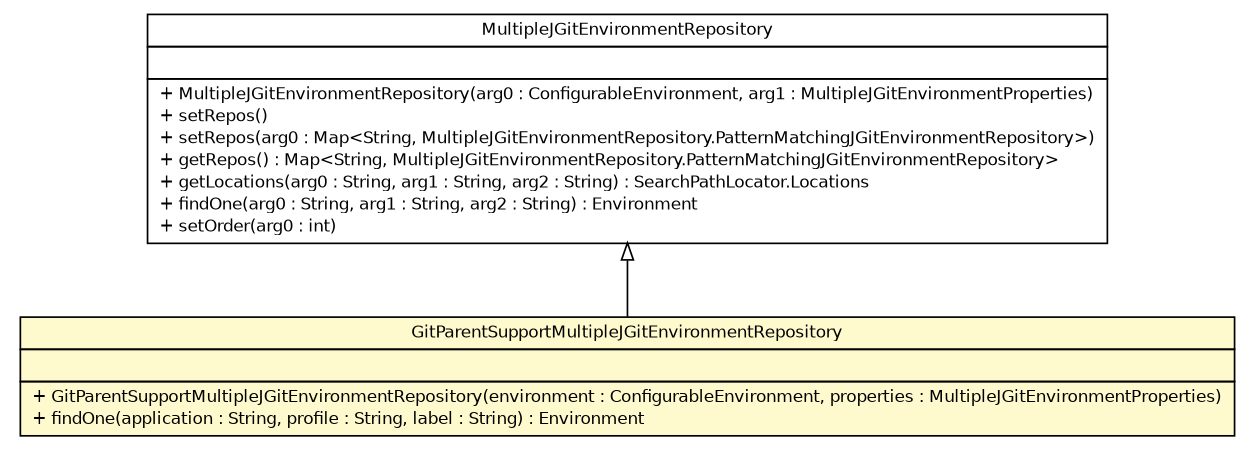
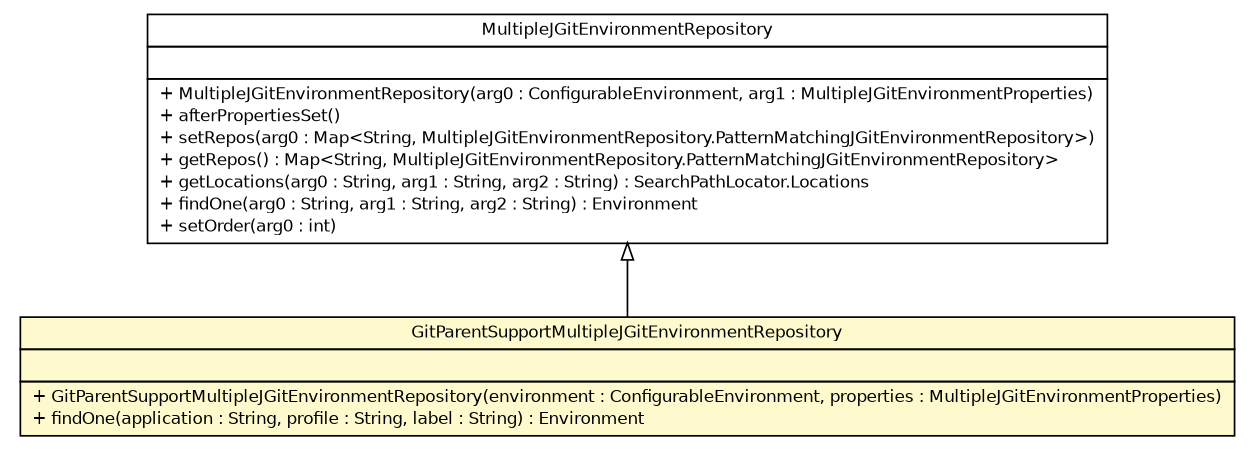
node "MultipleJGitEnvironmentRepository": text "+ setRepos()" -> "+ afterPropertiesSet()"
